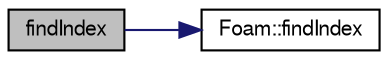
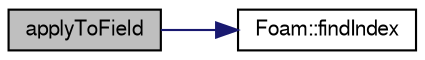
node "findIndex": label "findIndex" -> "applyToField"
